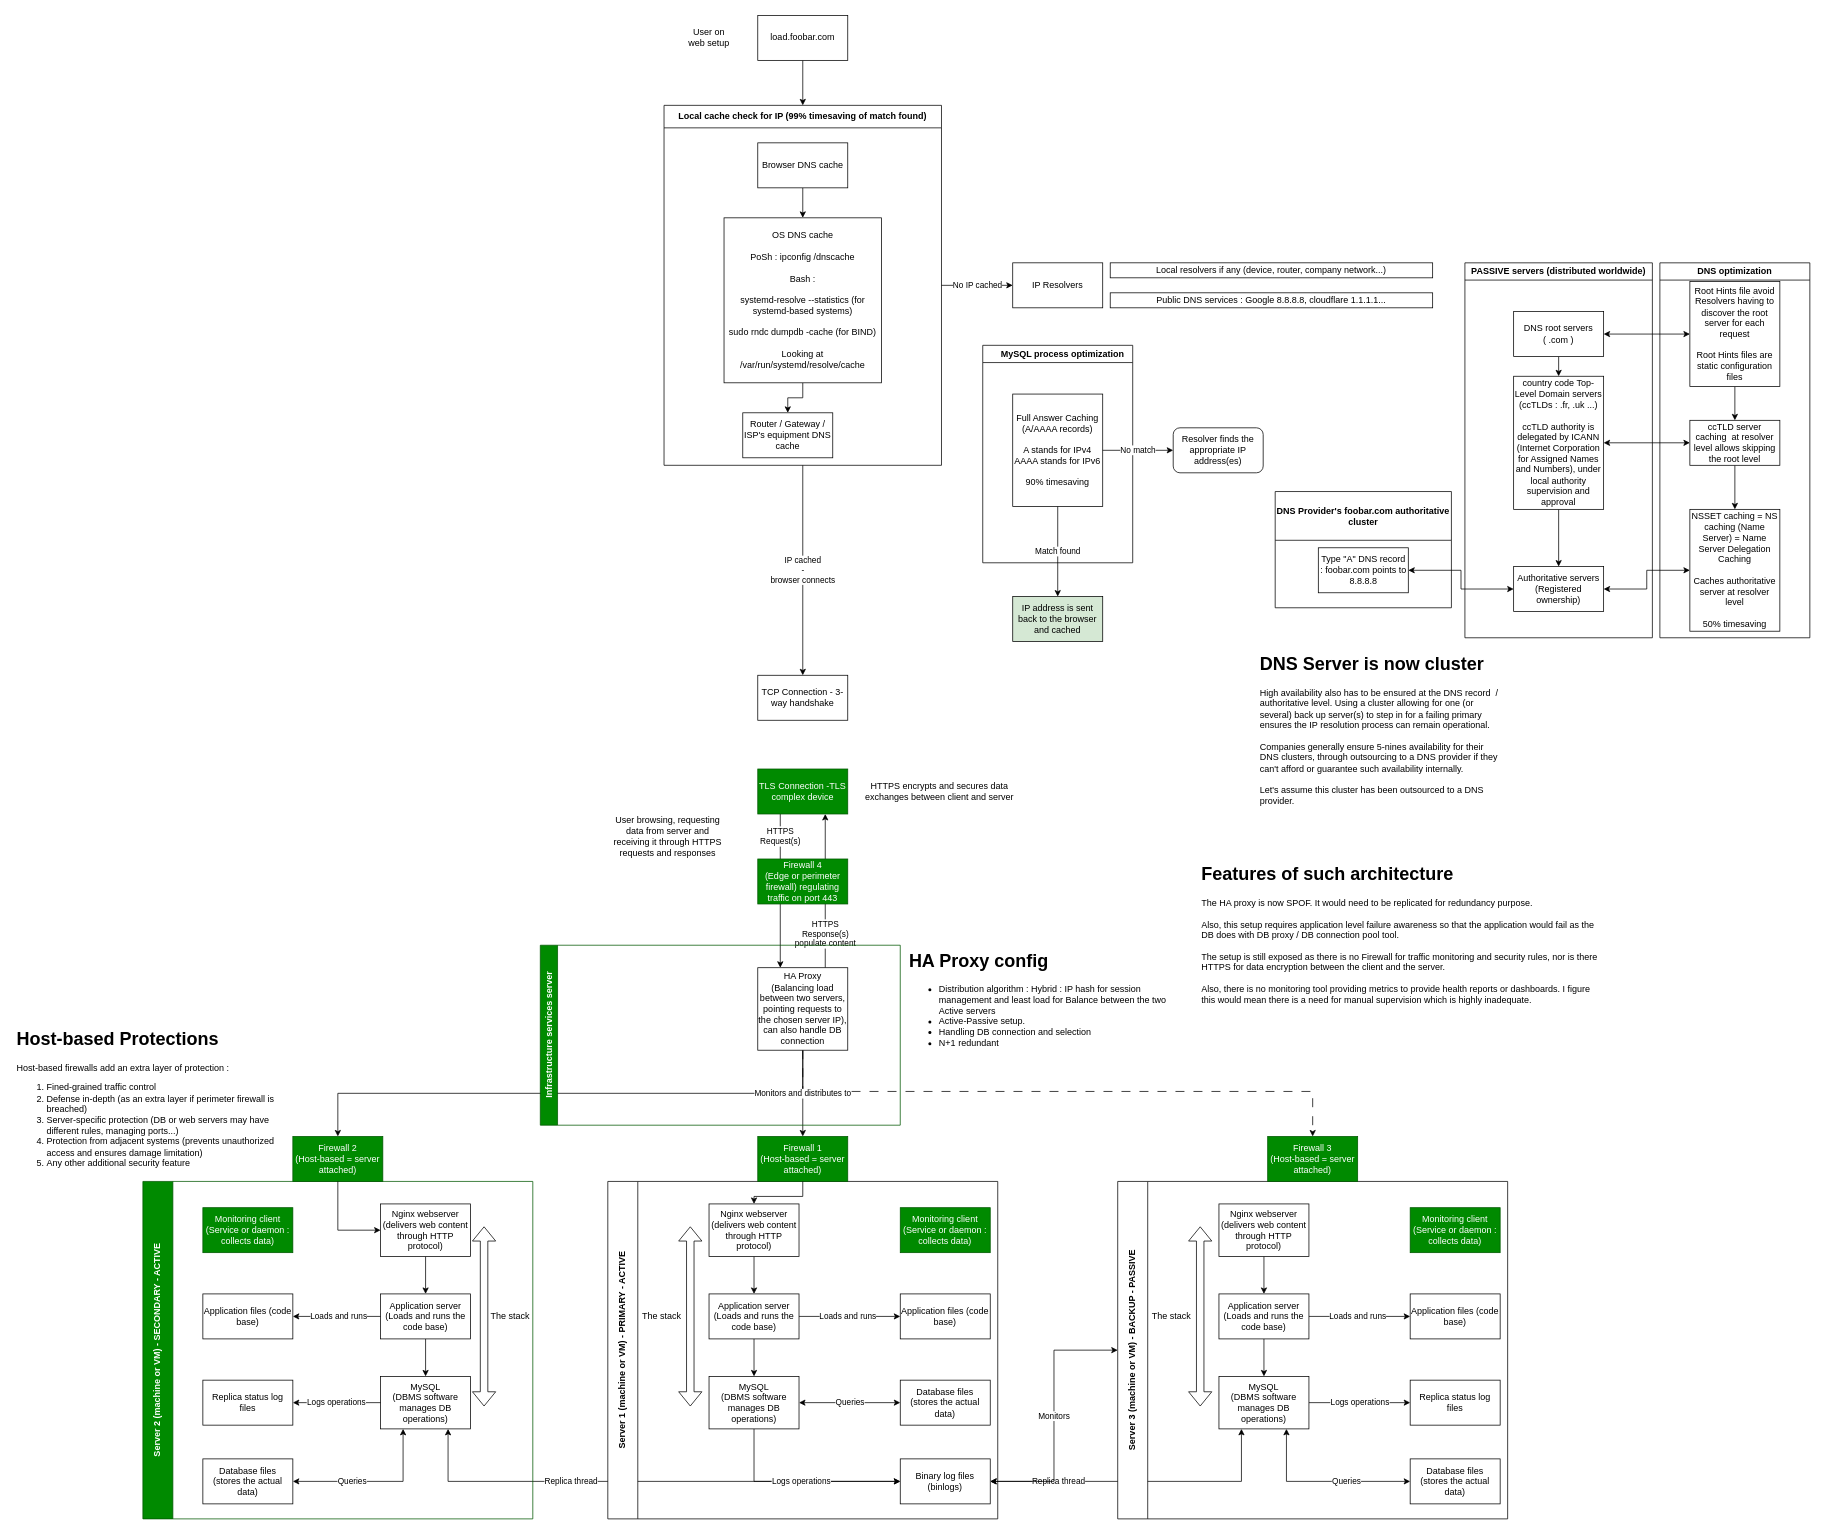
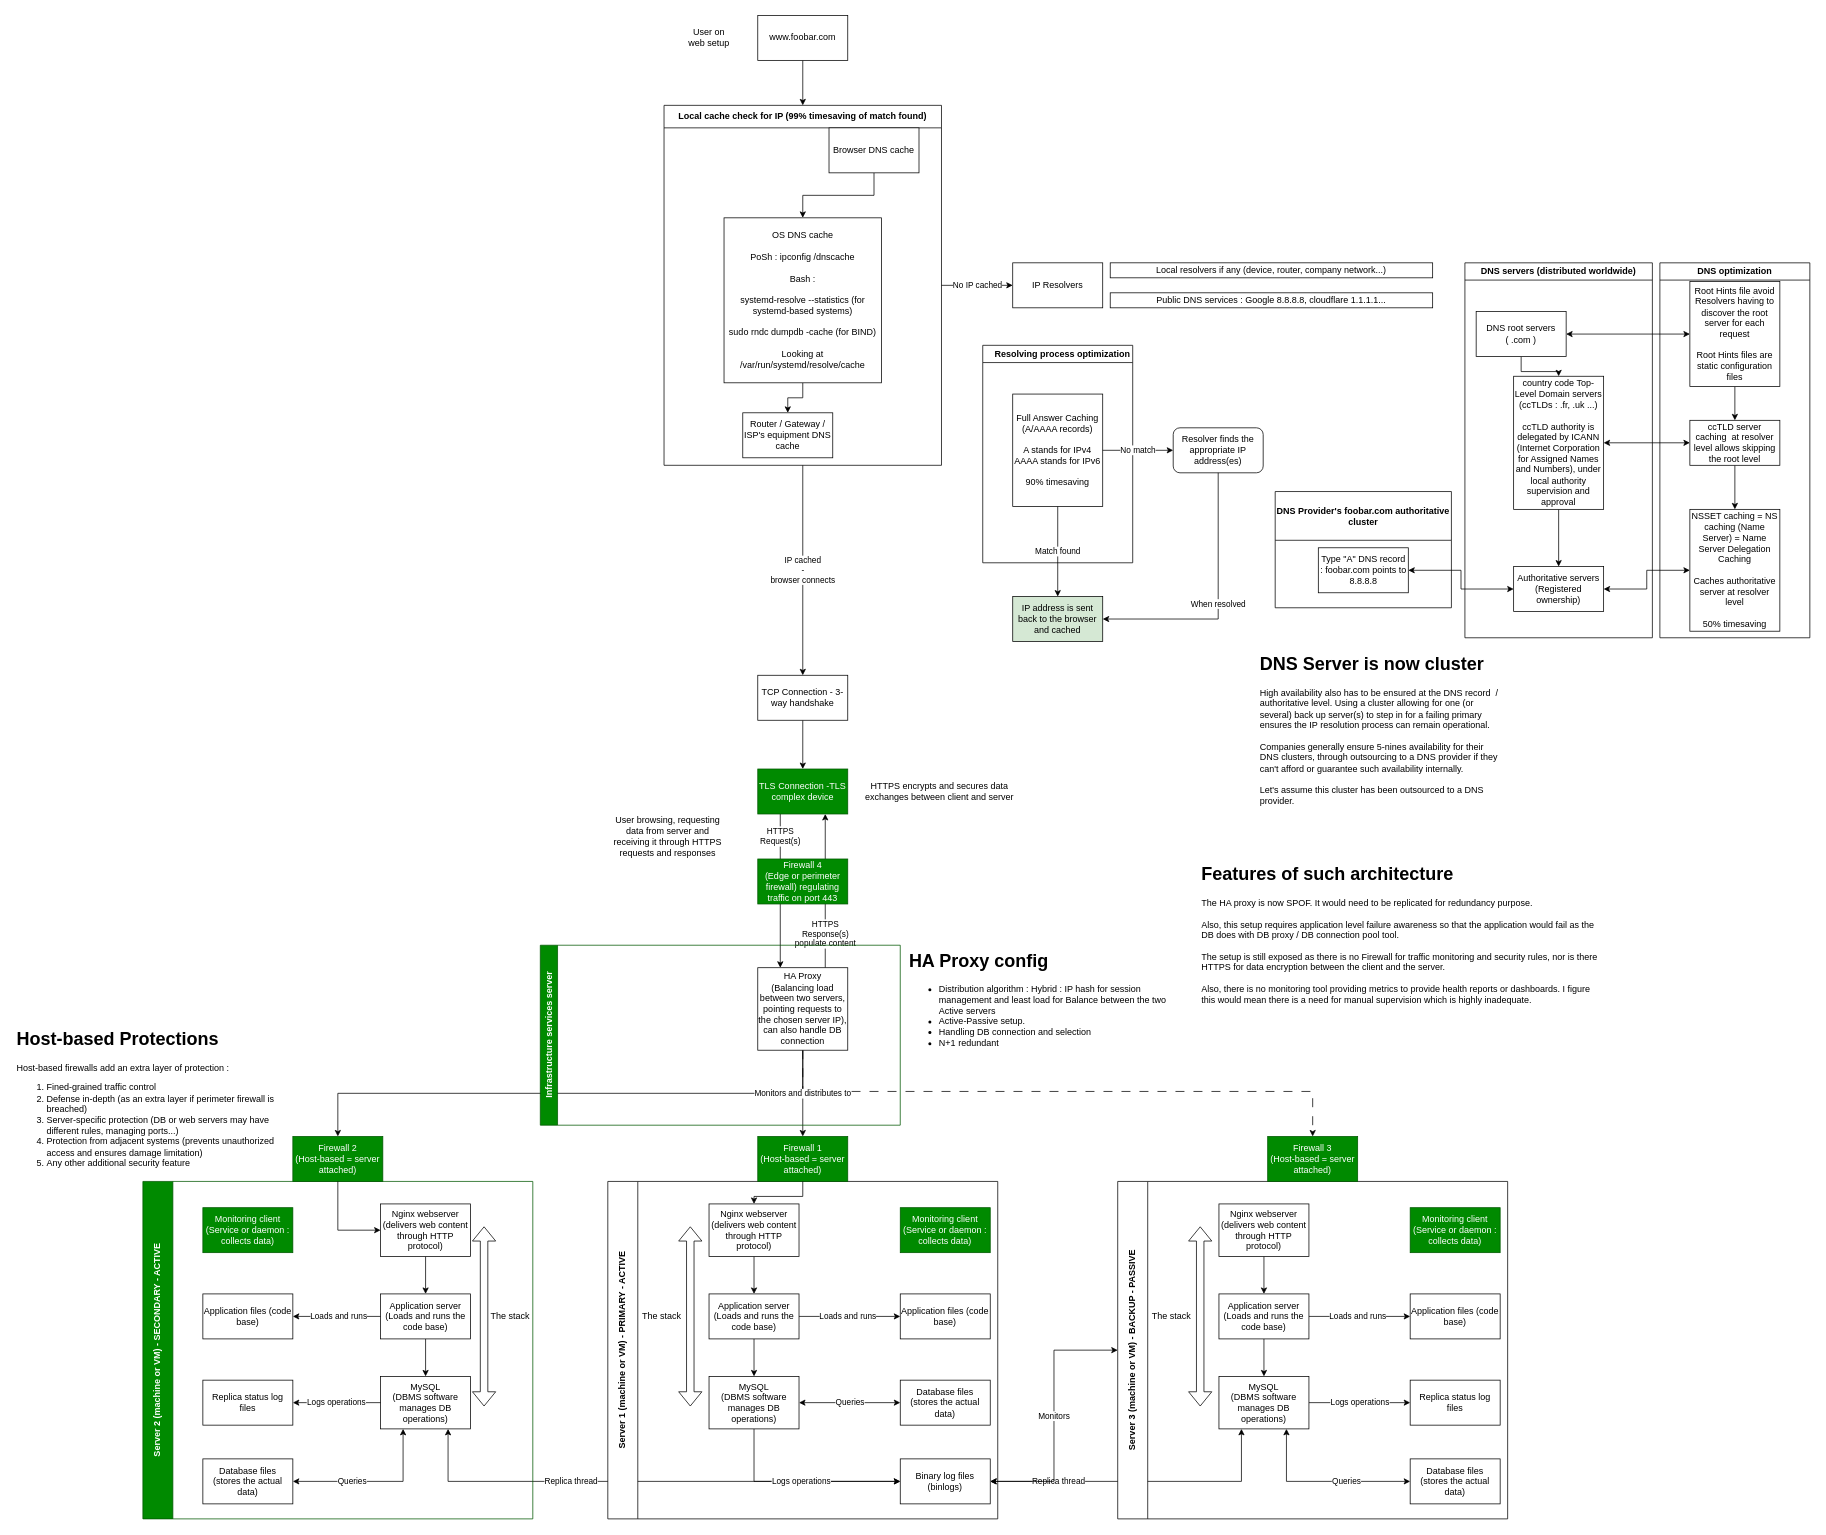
node "load.foobar.com": label "load.foobar.com" -> "www.foobar.com"
node "Browser DNS cache": moved (803, 165) -> (874, 150)
node "PASSIVE servers (distributed worldwide)": label "PASSIVE servers (distributed worldwide)" -> "DNS servers (distributed worldwide)"
node "DNS root servers ( .com )": moved (1559, 334) -> (1521, 334)
node "MySQL process optimization": label "MySQL process optimization" -> "Resolving process optimization"
edge "Resolver finds the appropriate IP address(es)" -> "IP address is sent back to the browser and cached": added, label "When resolved"
edge "TCP Connection - 3-way handshake" -> "TLS Connection -TLS complex device": added
